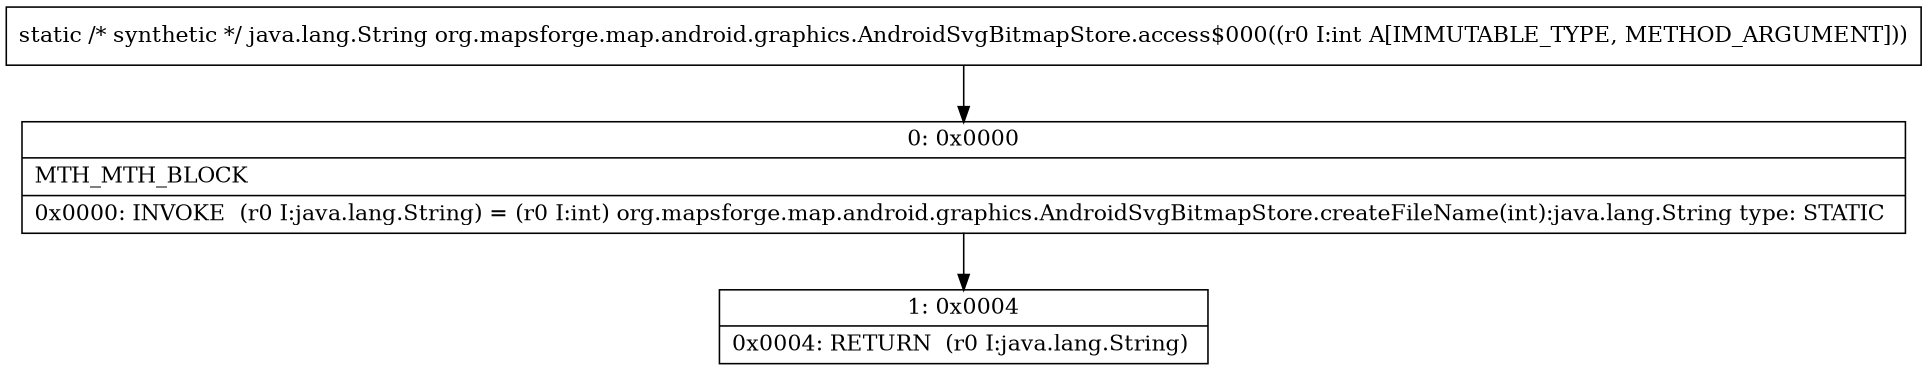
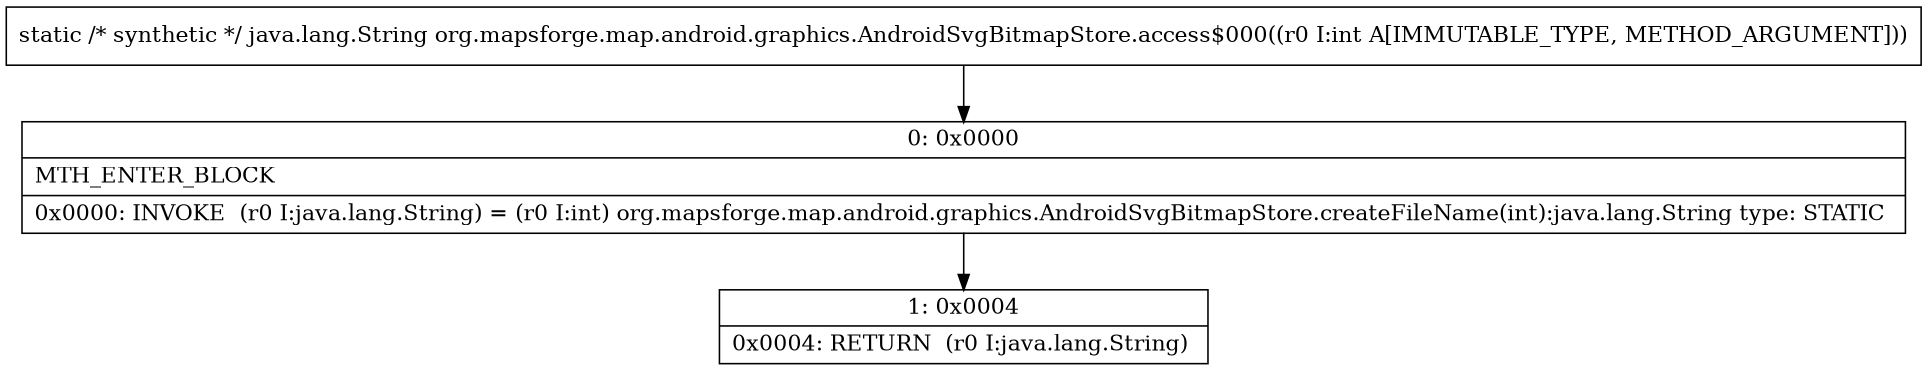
node "0: 0x0000": text "MTH_MTH_BLOCK" -> "MTH_ENTER_BLOCK"
